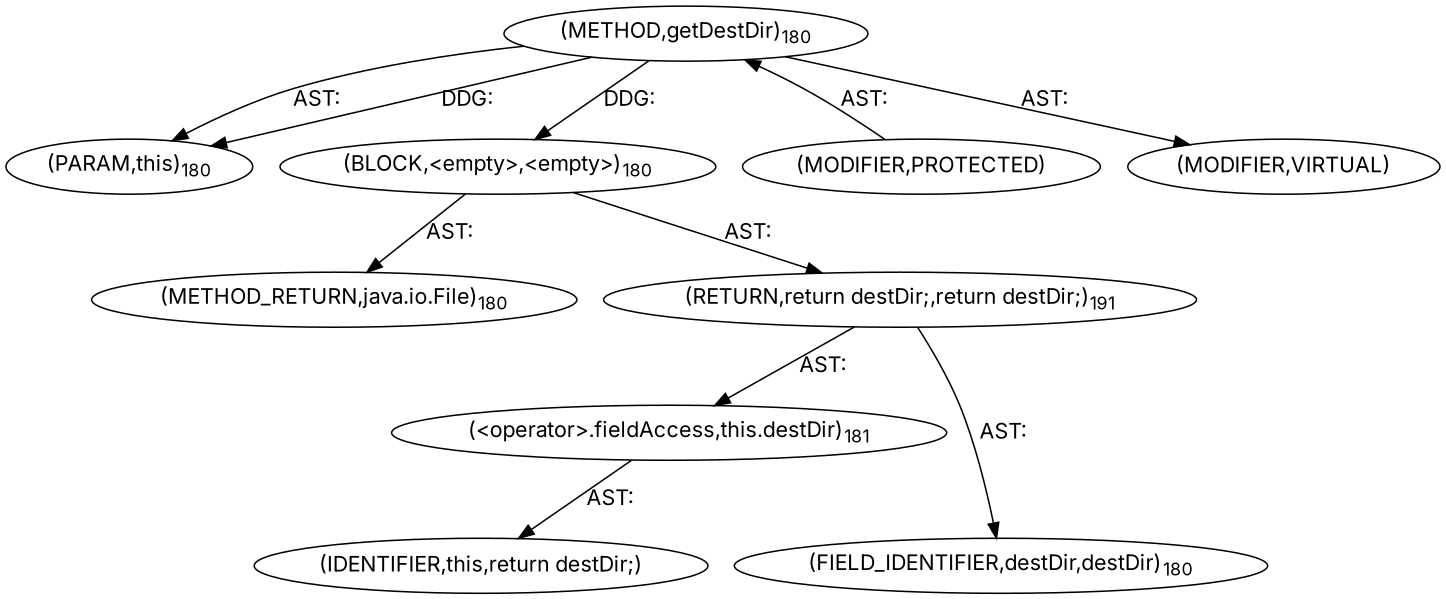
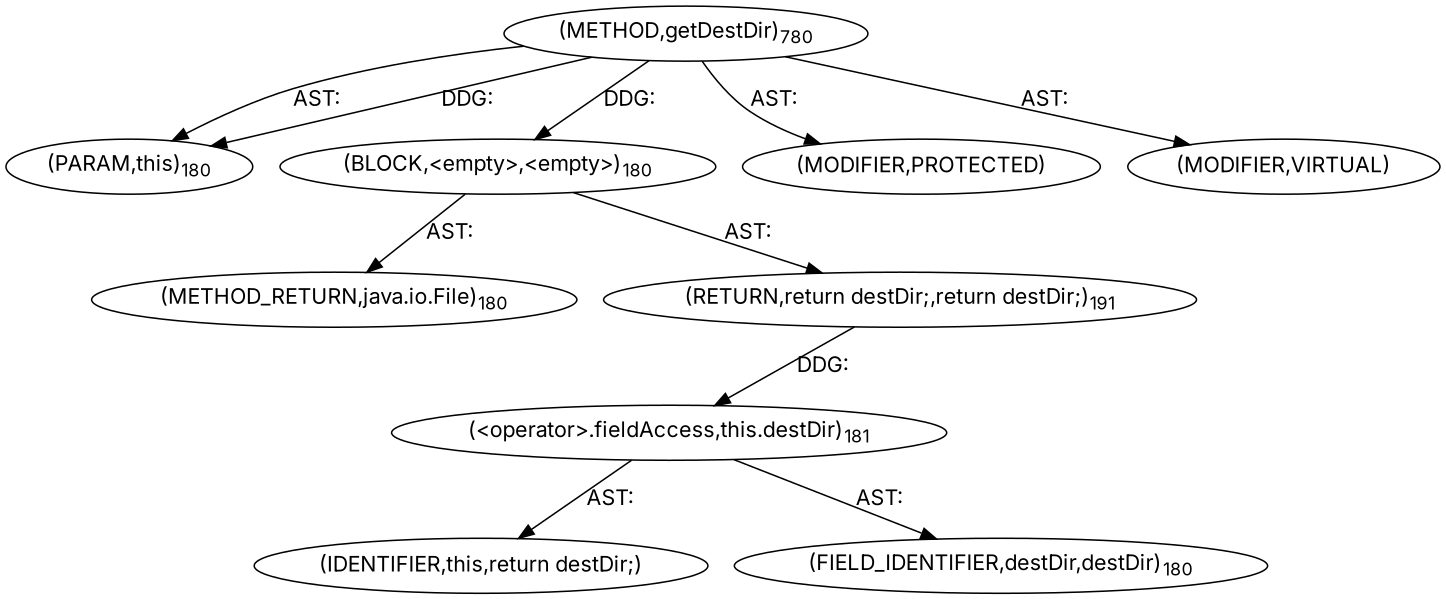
node "(METHOD,getDestDir)": text "180" -> "780"
edge "(MODIFIER,PROTECTED)" -> "(METHOD,getDestDir)": reversed
edge "(RETURN,return destDir;,return destDir;)" -> "(<operator>.fieldAccess,this.destDir)": label "AST: " -> "DDG: "
edge "(RETURN,return destDir;,return destDir;)" -> "(FIELD_IDENTIFIER,destDir,destDir)": now "(<operator>.fieldAccess,this.destDir)" -> "(FIELD_IDENTIFIER,destDir,destDir)"
